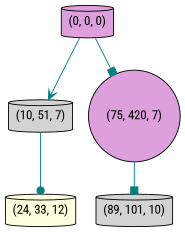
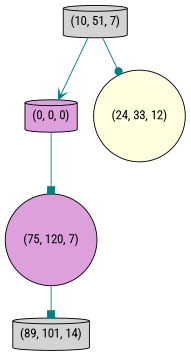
edge "(0, 0, 0)" -> "(10, 51, 7)": reversed
node "(75, 420, 7)": label "(75, 420, 7)" -> "(75, 120, 7)"
node "(24, 33, 12)": shape cylinder -> circle
node "(89, 101, 10)": label "(89, 101, 10)" -> "(89, 101, 14)"
